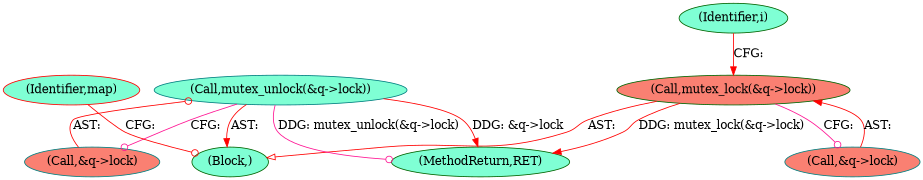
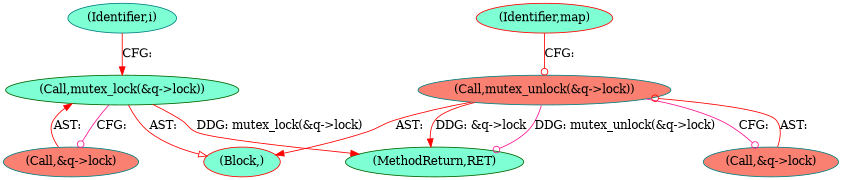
node "(Identifier,i)": color darkgreen -> teal
node "(Call,mutex_unlock(&q->lock))": fillcolor aquamarine -> salmon
node "(Call,mutex_lock(&q->lock))": fillcolor salmon -> aquamarine
edge "(Identifier,map)" -> "(Block,)": now "(Identifier,map)" -> "(Call,mutex_unlock(&q->lock))"
node "(Block,)": color darkgreen -> red
